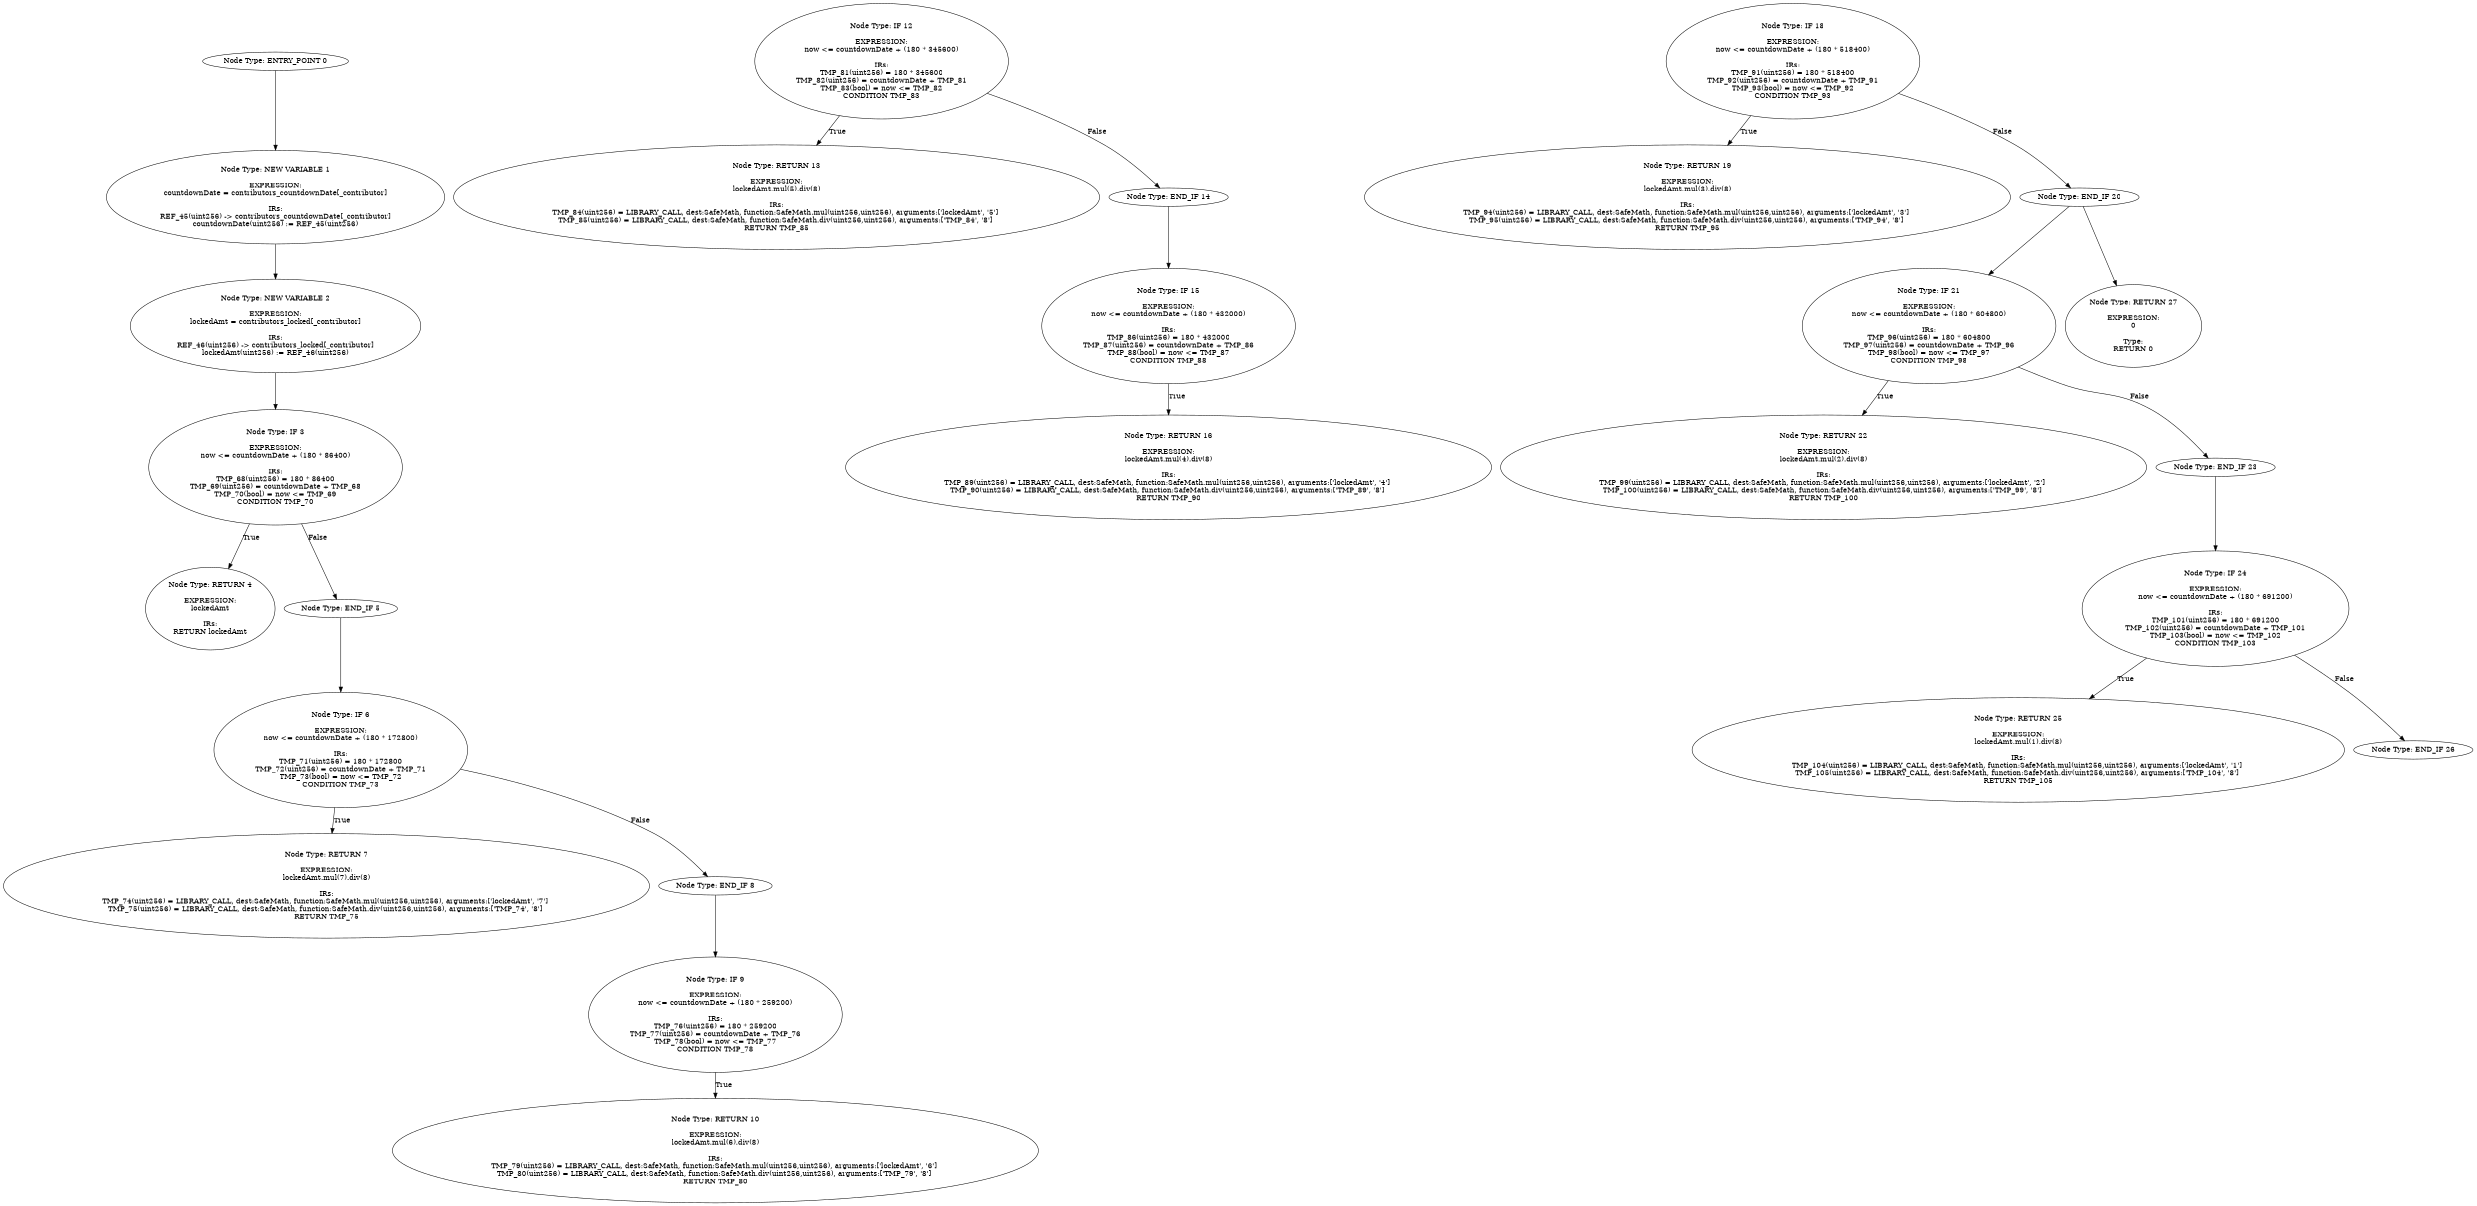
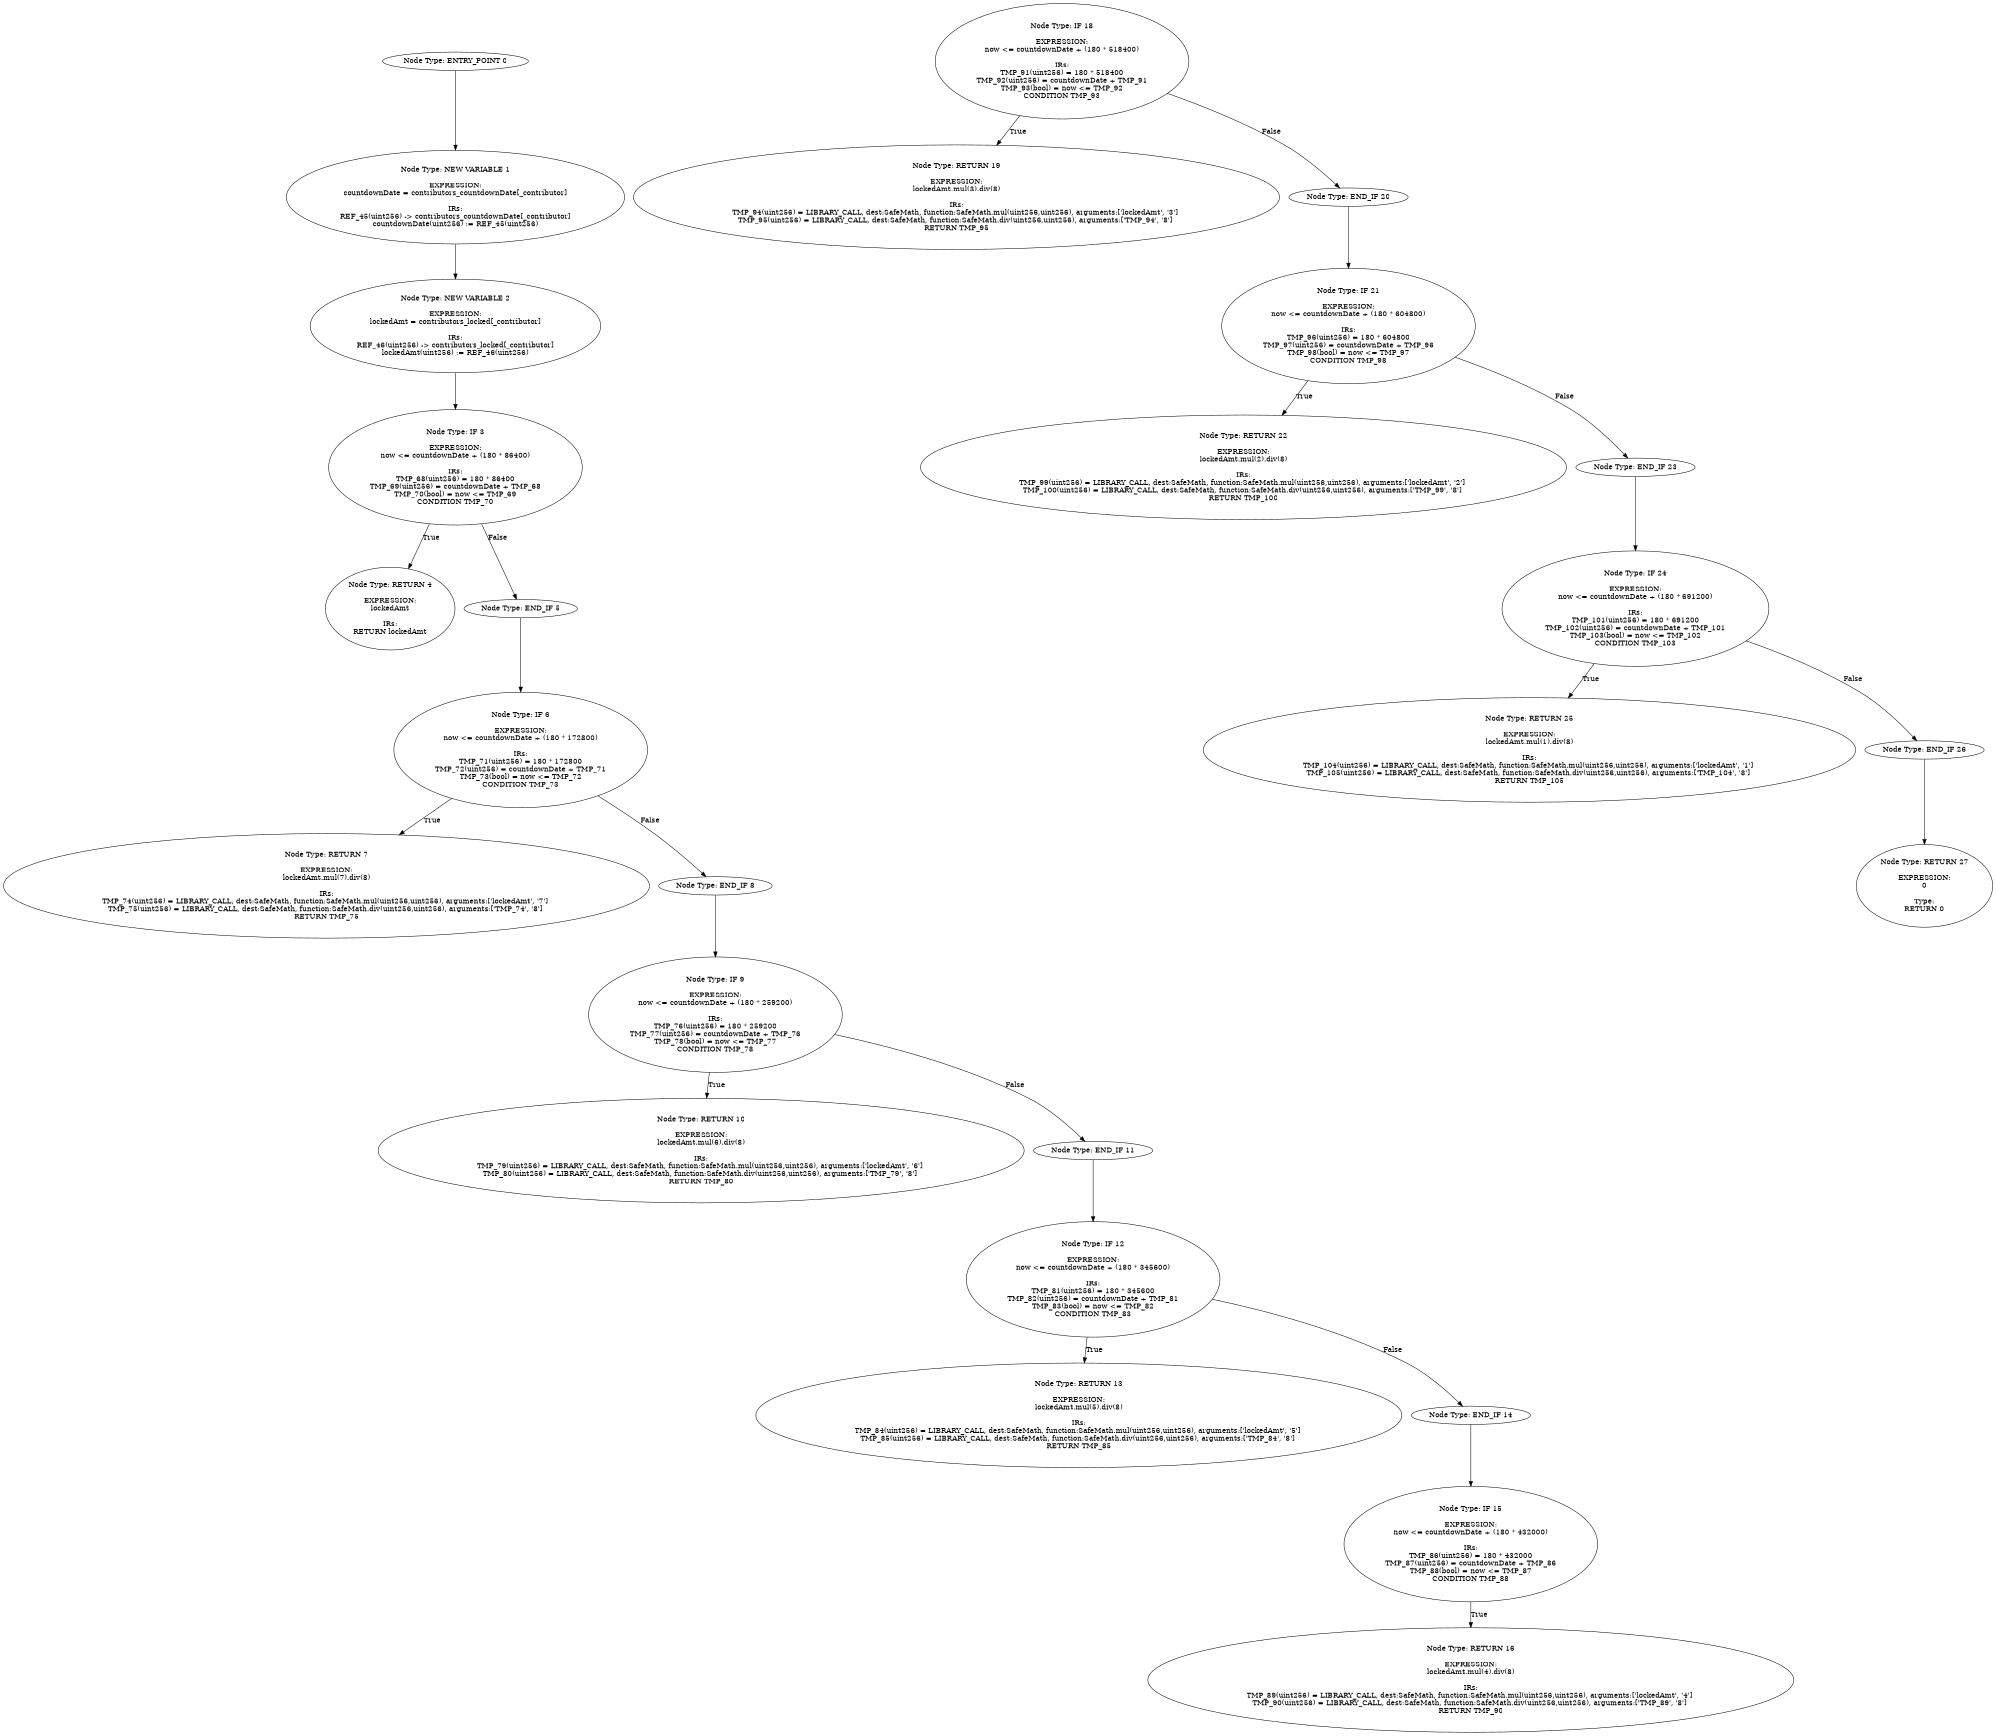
edge "Node Type: END_IF 20" -> "Node Type: RETURN 27 EXPRESSION: 0 Type: RETURN 0": now "Node Type: END_IF 26" -> "Node Type: RETURN 27 EXPRESSION: 0 Type: RETURN 0"
node "Node Type: END_IF 11": added
